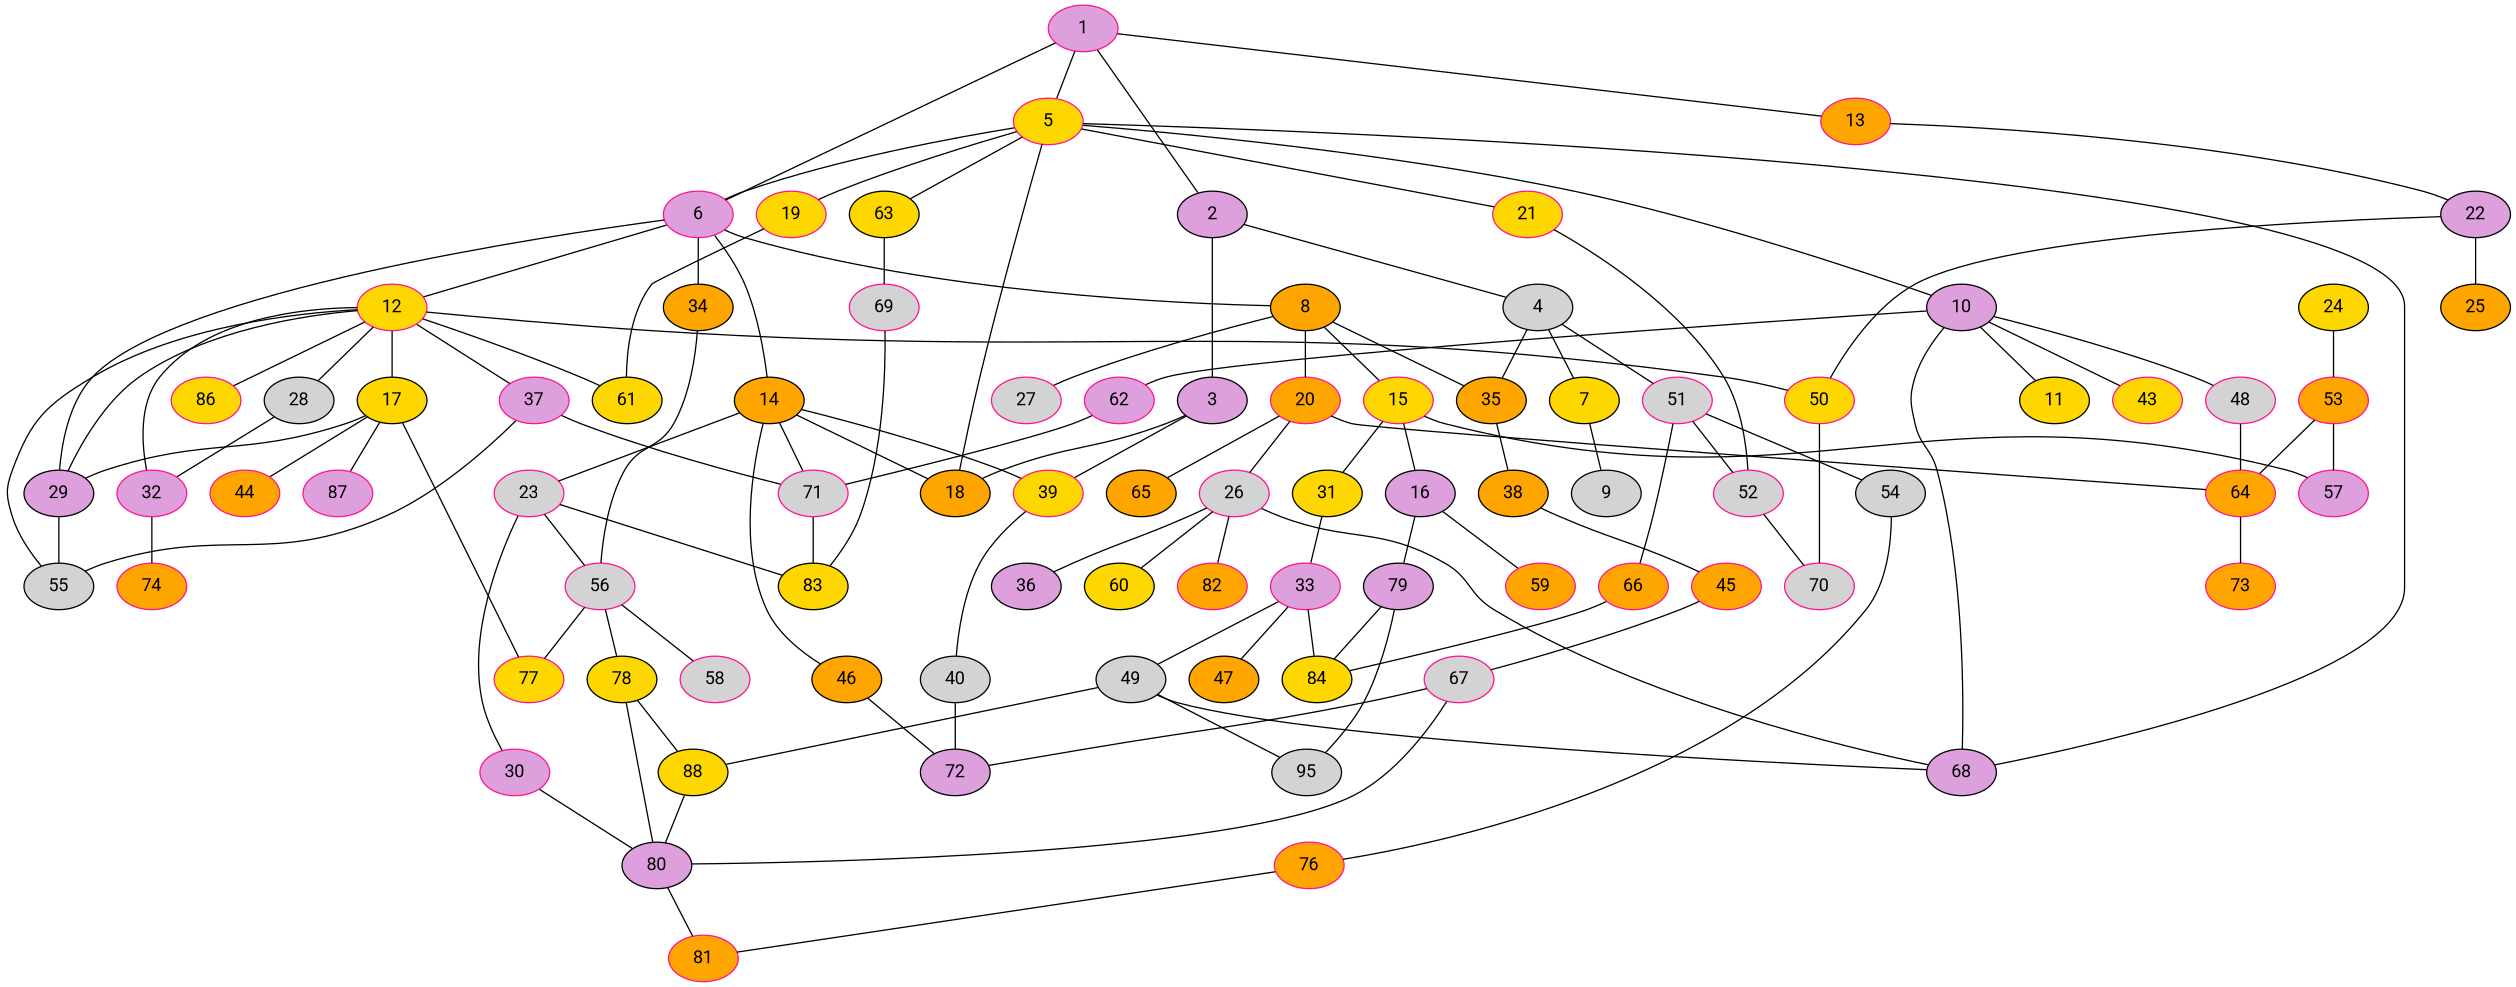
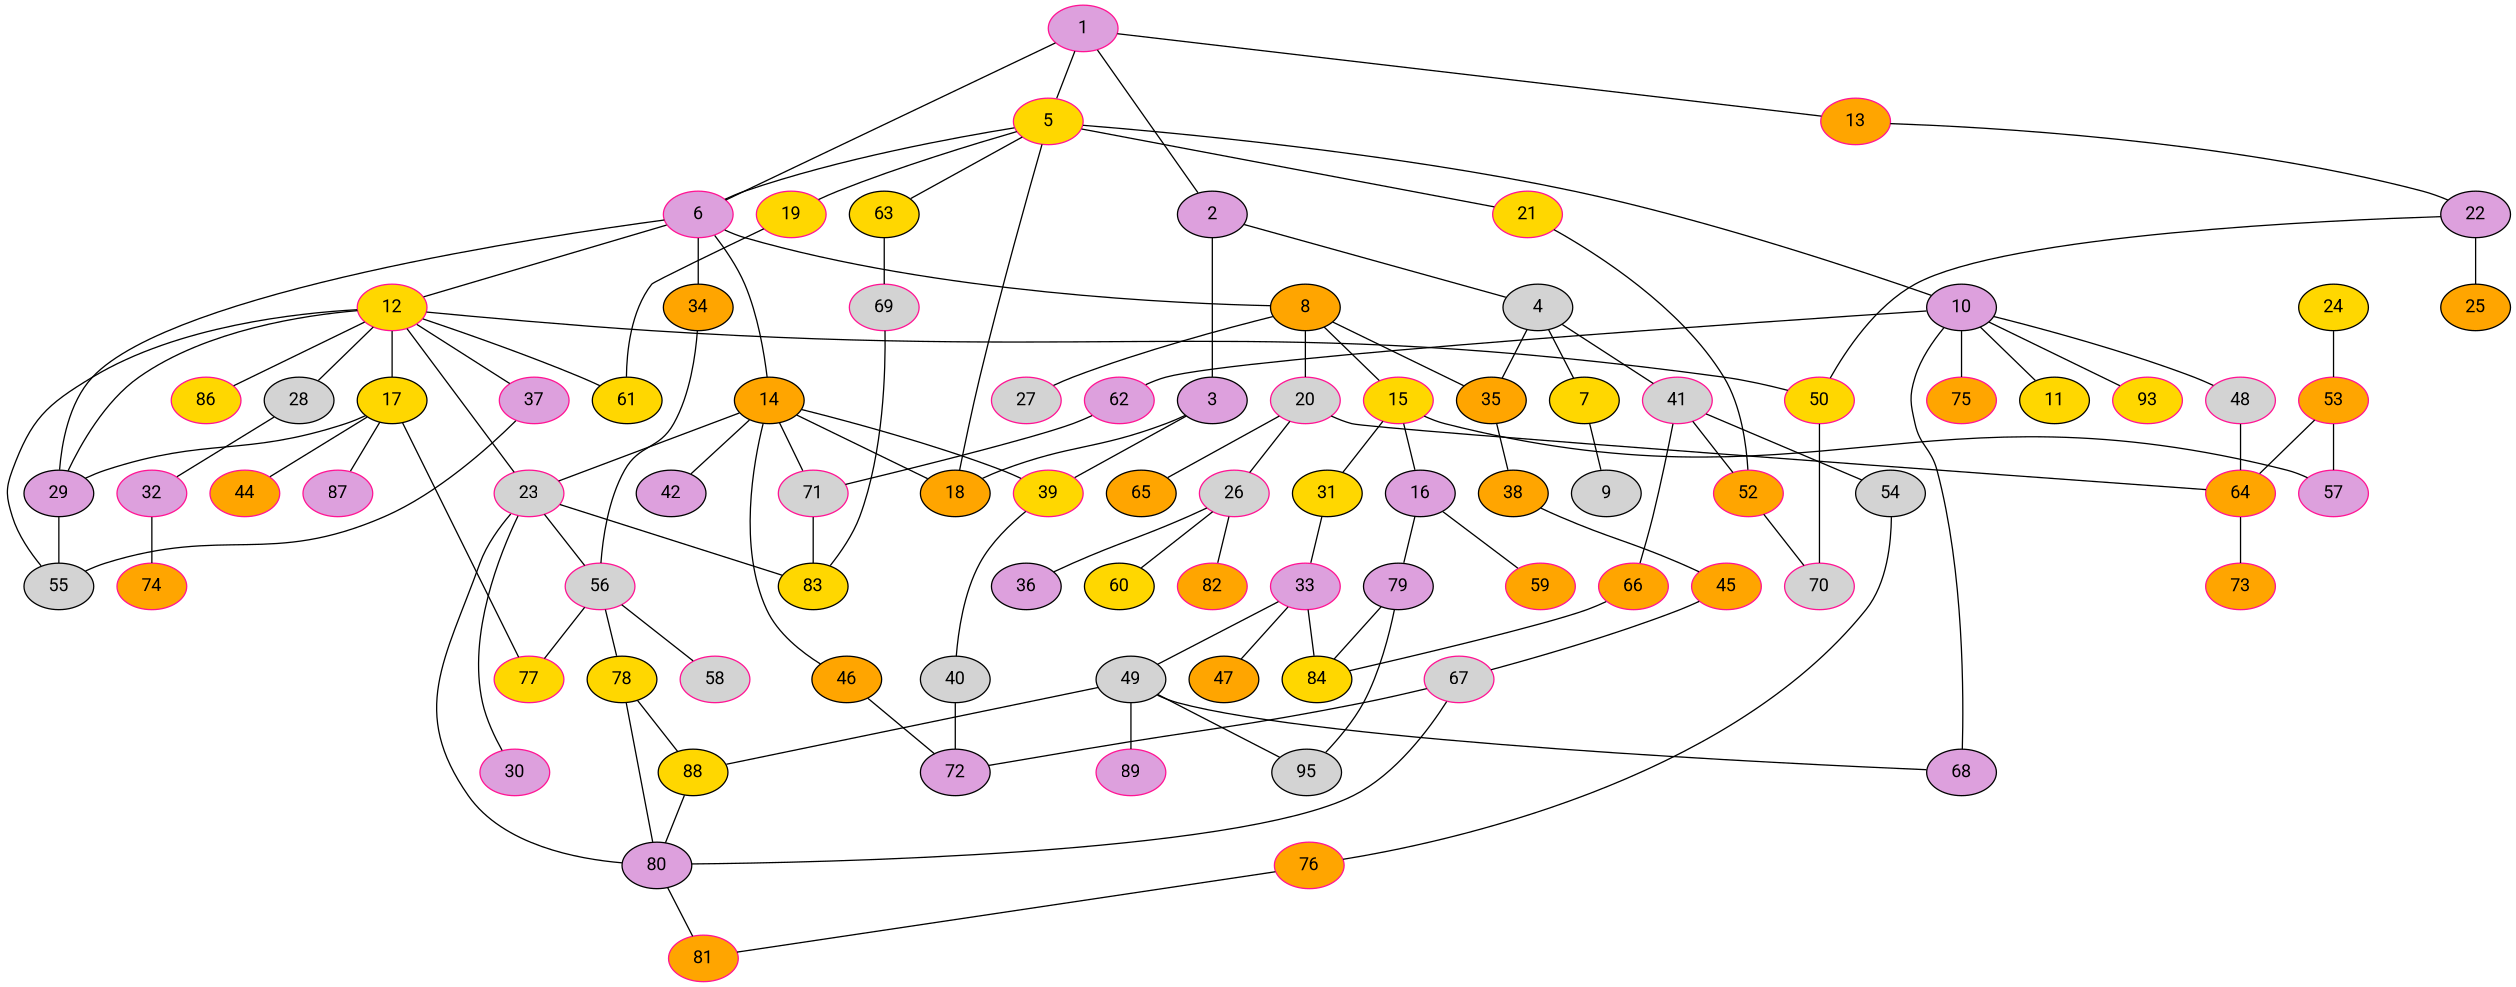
edge "5" -- "68": removed
edge "12" -- "32": now "12" -- "23"
node "20": fillcolor orange -> lightgrey
node "51": label "51" -> "41"
node "75": added
node "43": label "43" -> "93"
edge "37" -- "71": removed
node "42": added
node "52": fillcolor lightgrey -> orange
edge "26" -- "68": removed
node "89": added
edge "30" -- "80": now "23" -- "80"
